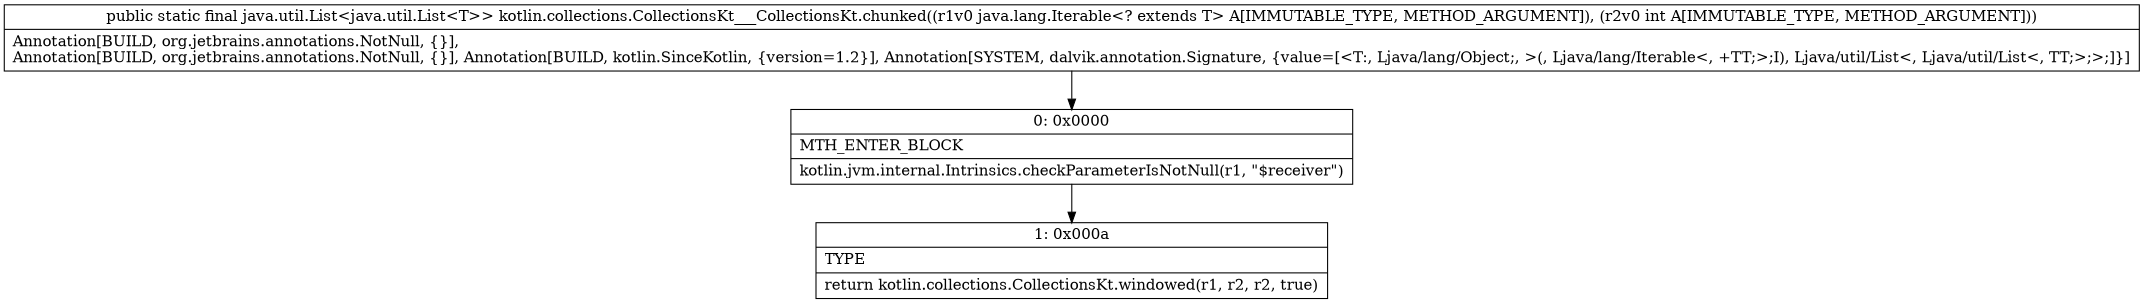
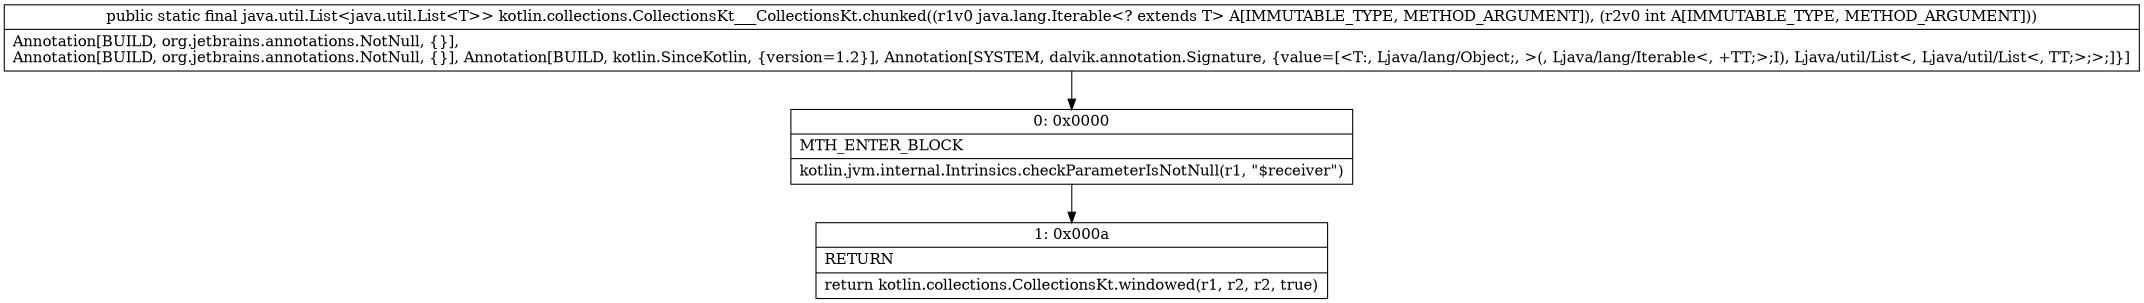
node "1: 0x000a": text "TYPE" -> "RETURN"
